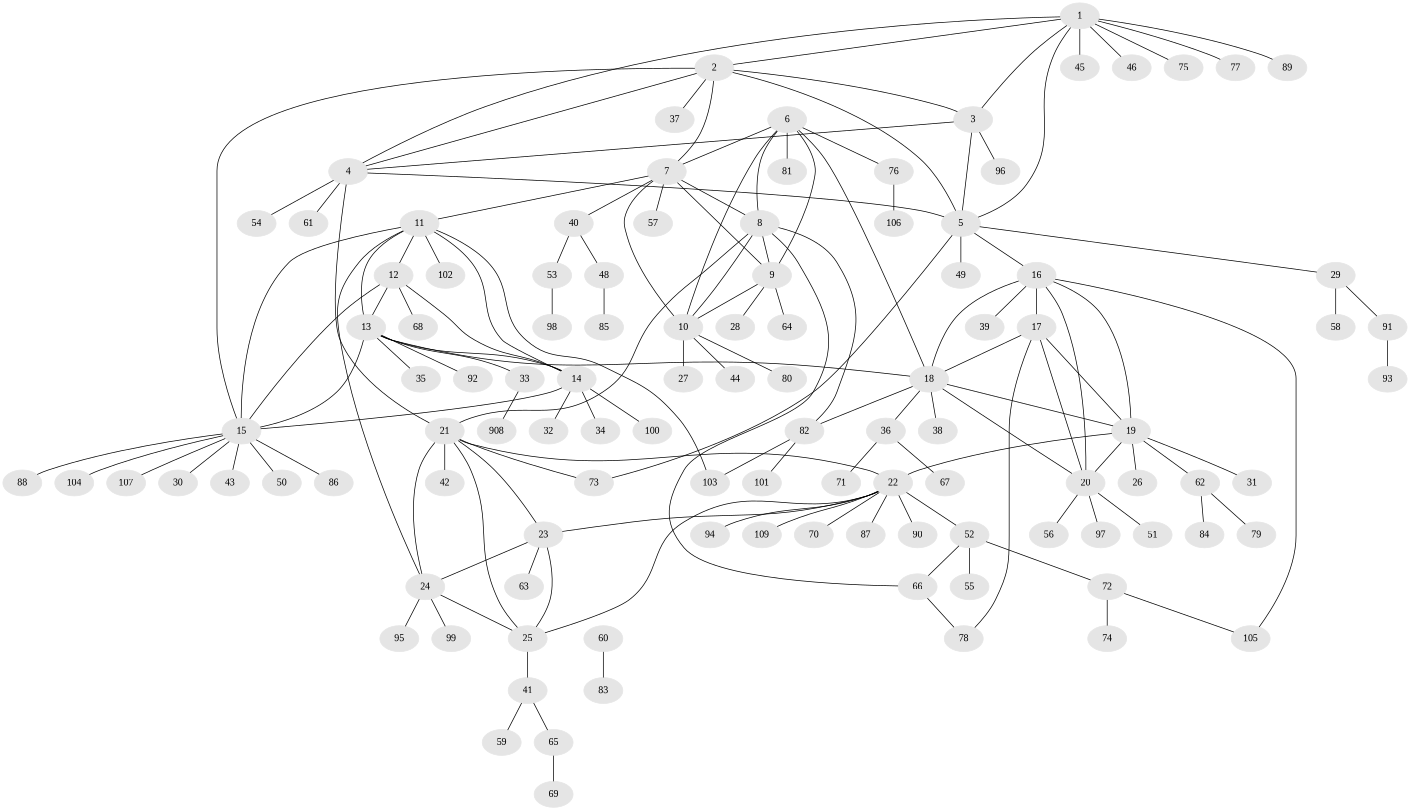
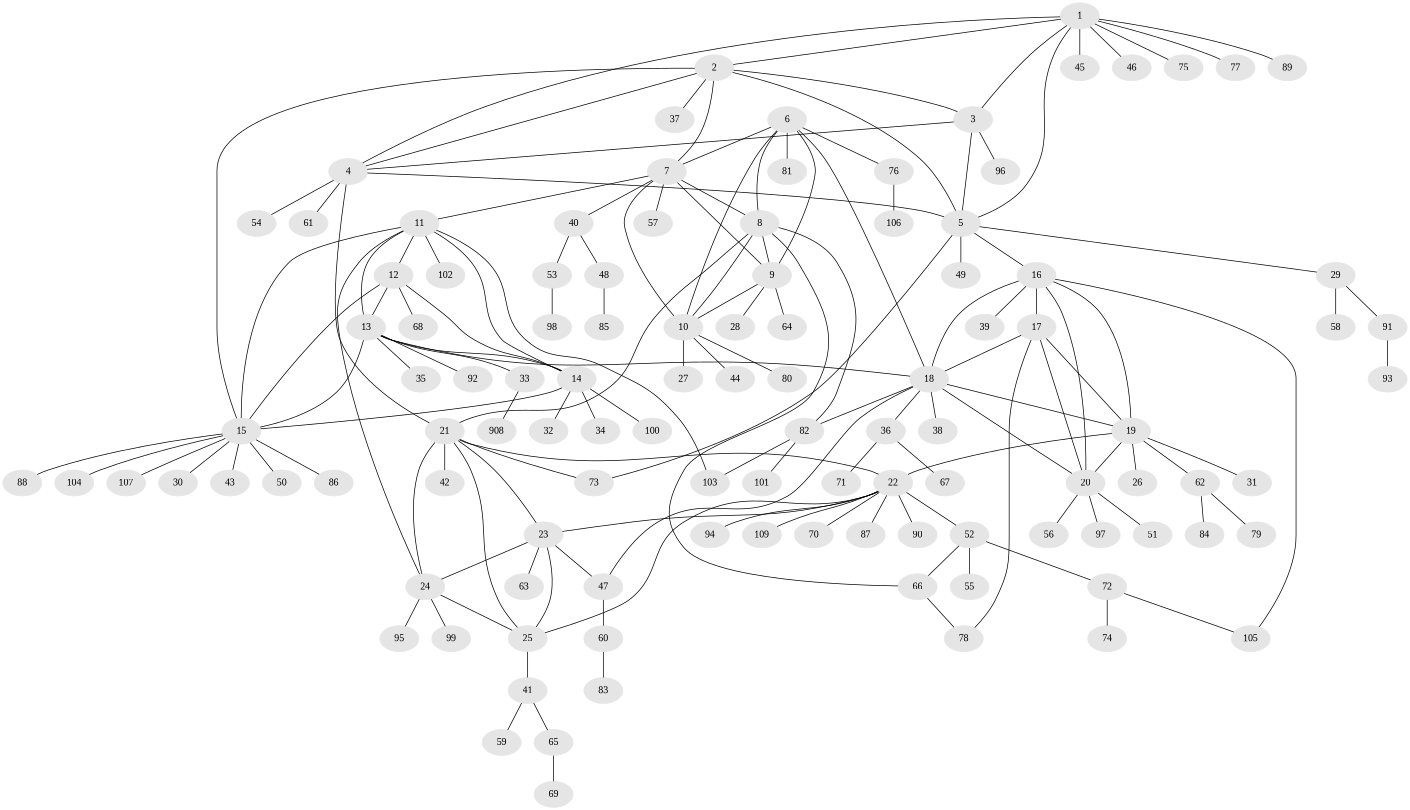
node "47": added
